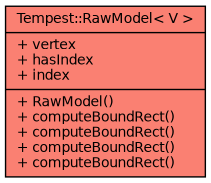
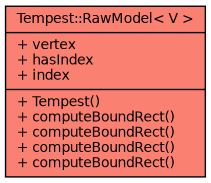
node "Tempest::RawModel< V >": text "+ RawModel()" -> "+ Tempest()"
